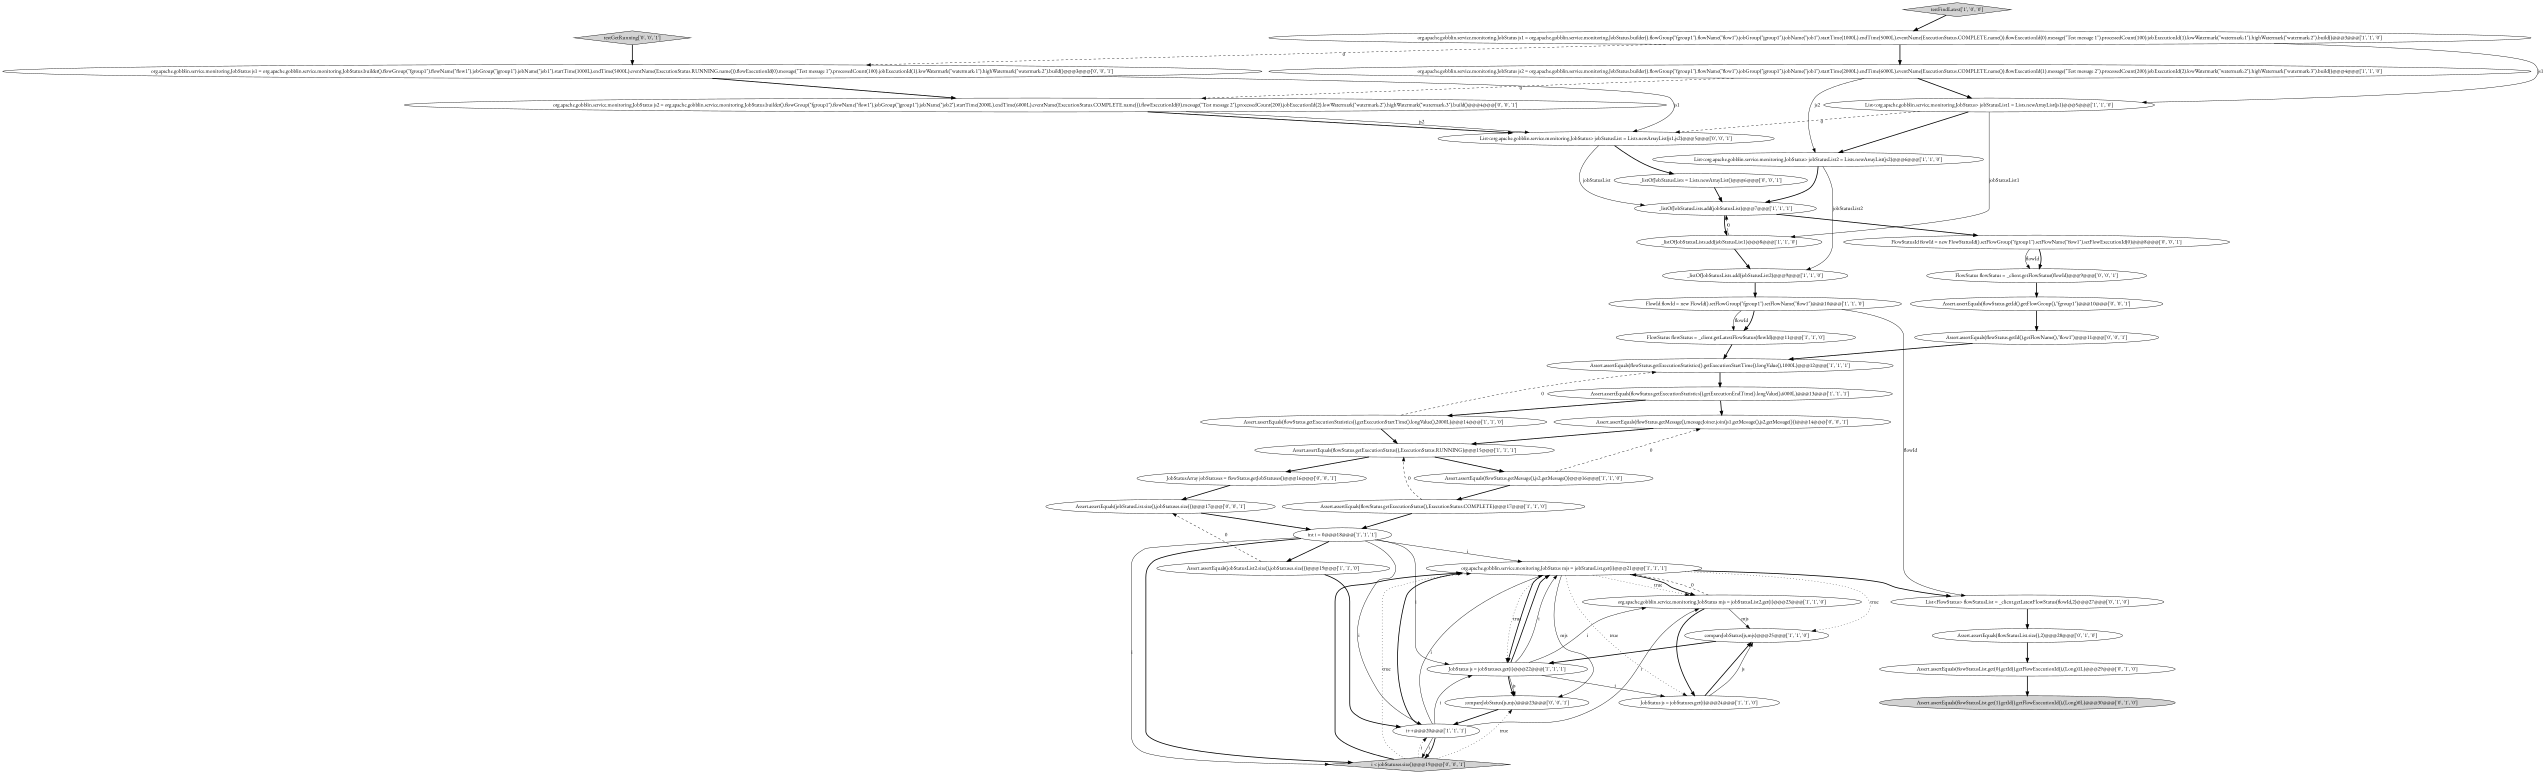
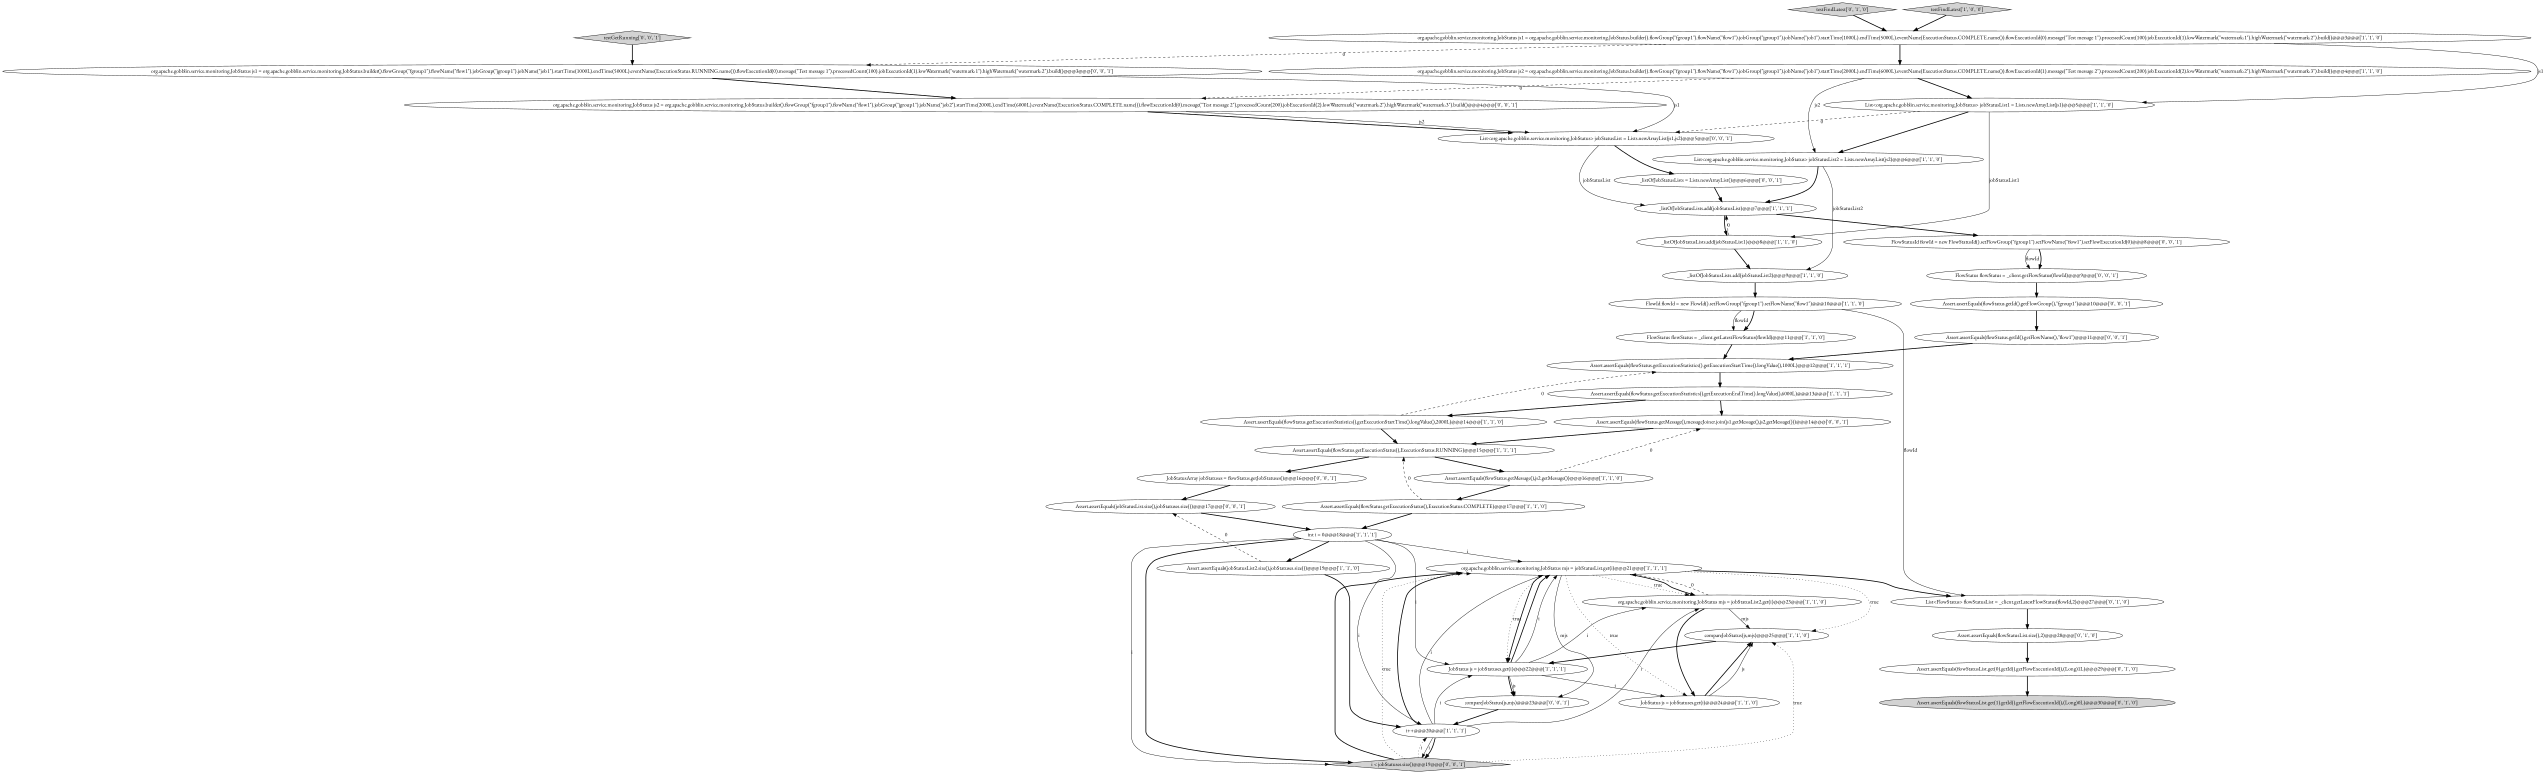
node "testFindLatest['0', '1', '0']": added
edge "i < jobStatuses.size()@@@19@@@['0', '0', '1']" -> "compareJobStatus(js,mjs)@@@23@@@['0', '0', '1']": now "i < jobStatuses.size()@@@19@@@['0', '0', '1']" -> "compareJobStatus(js,mjs)@@@25@@@['1', '1', '0']"
